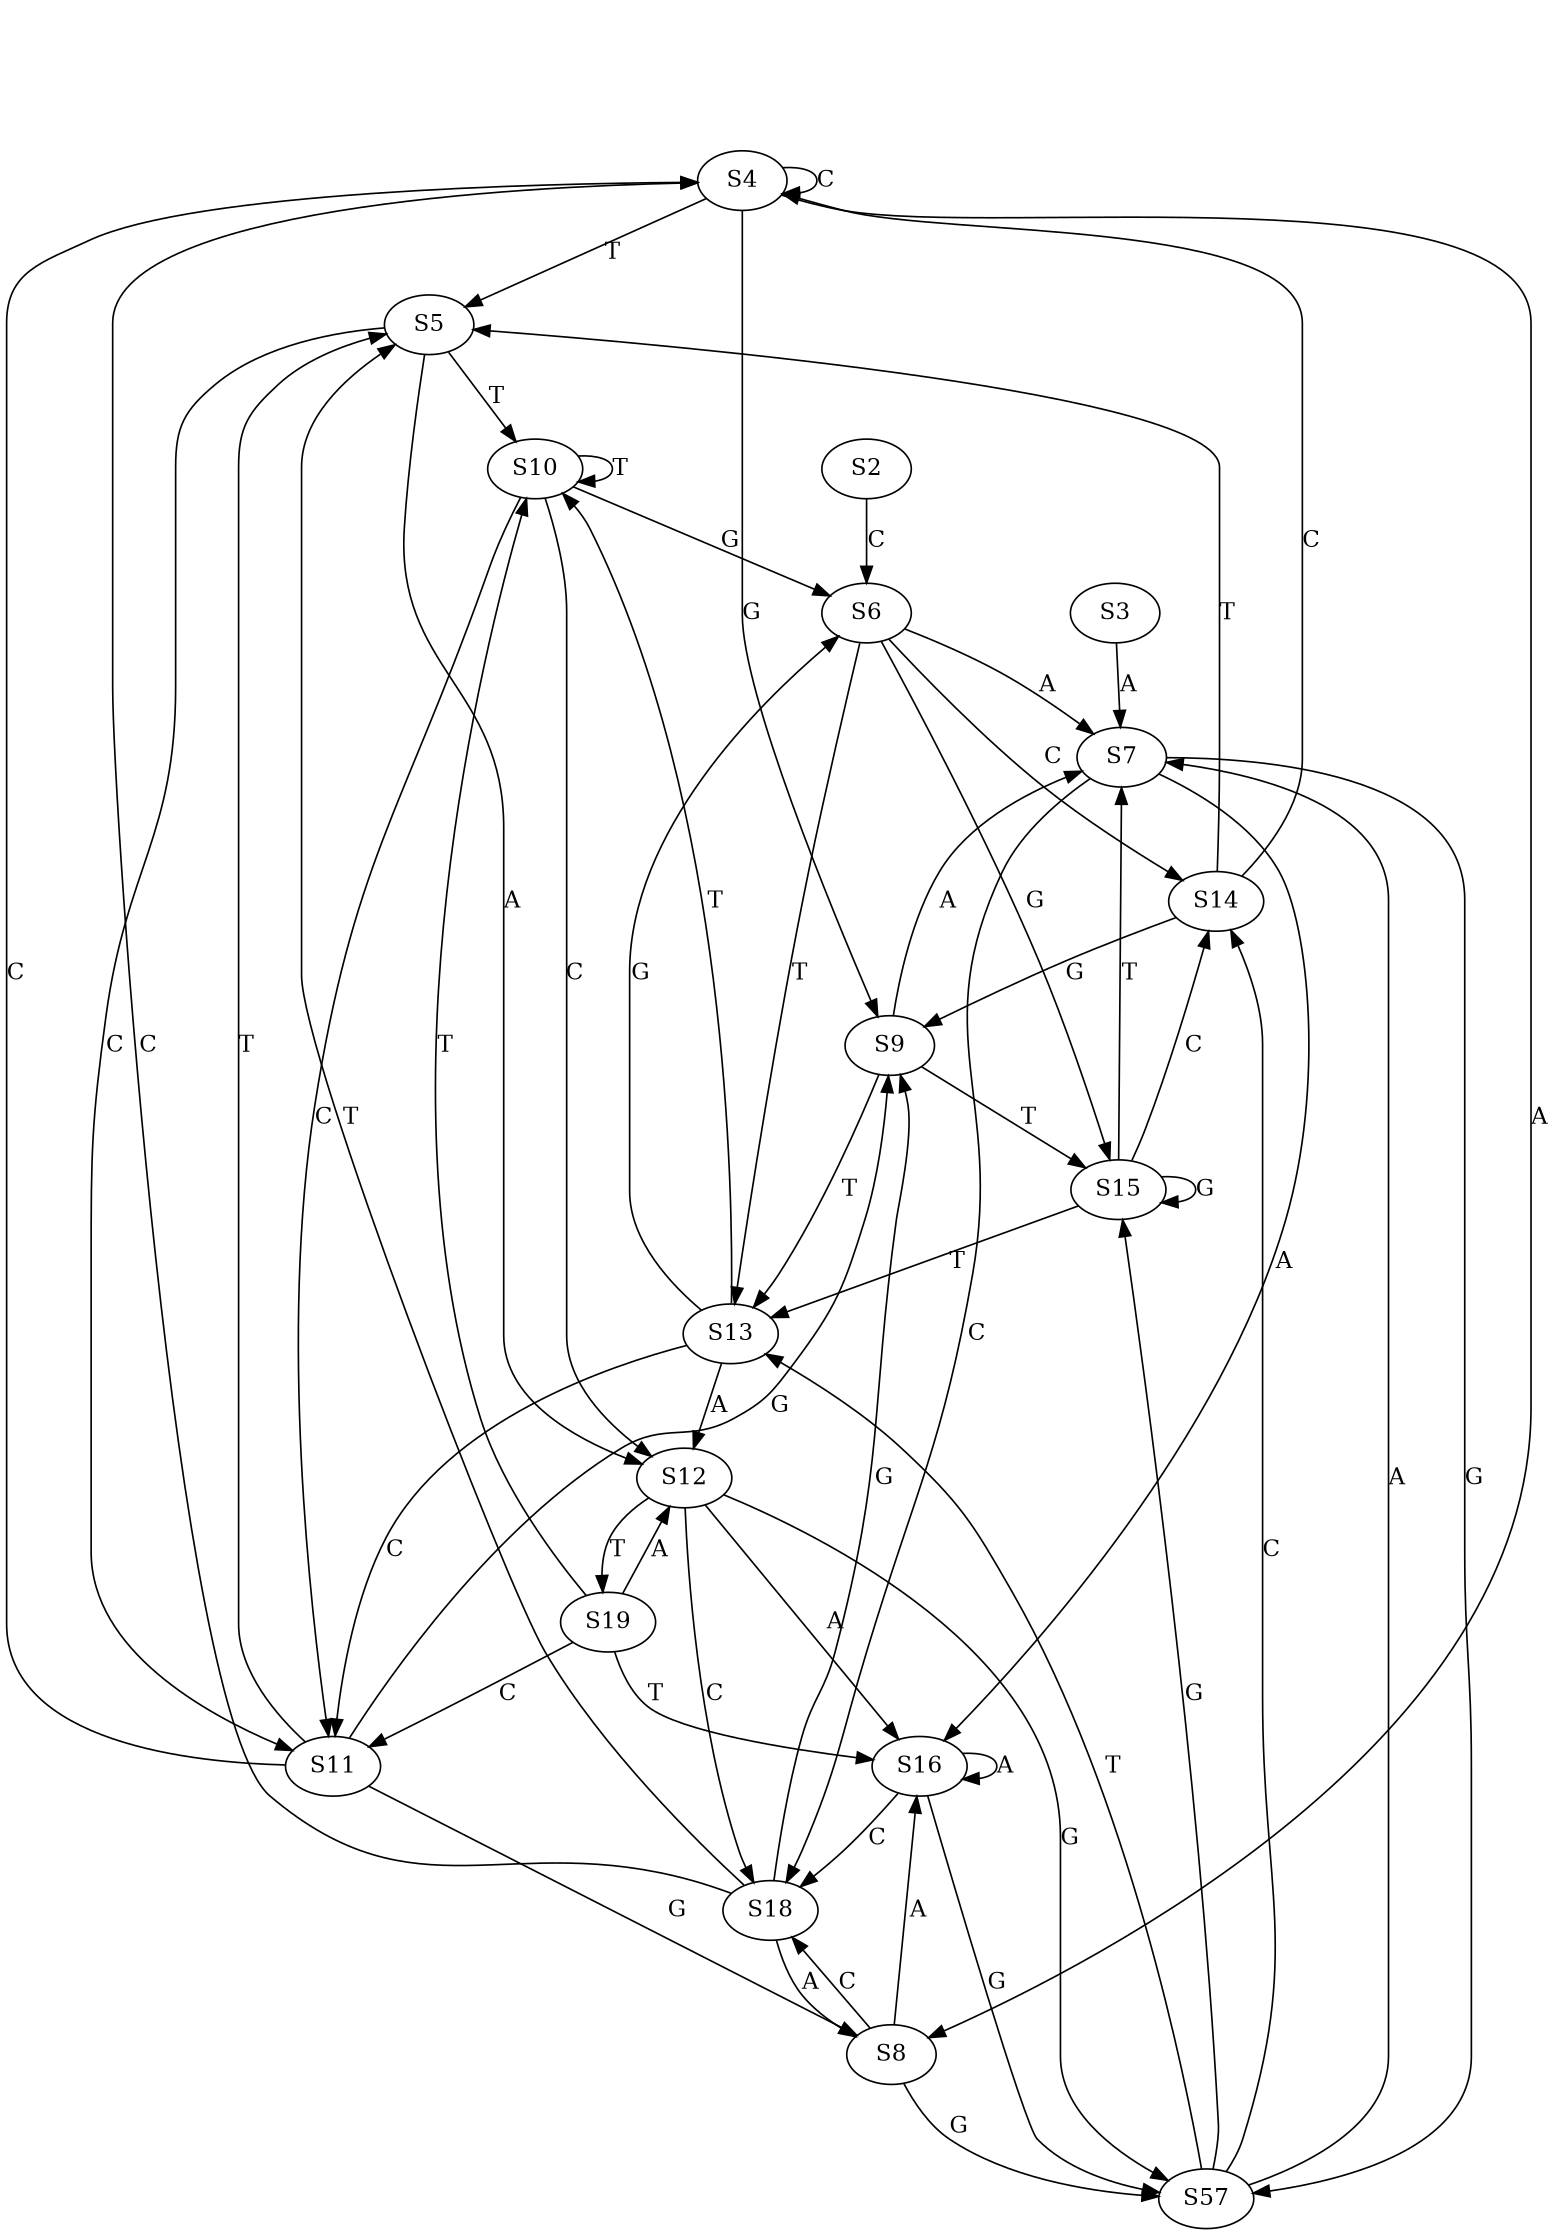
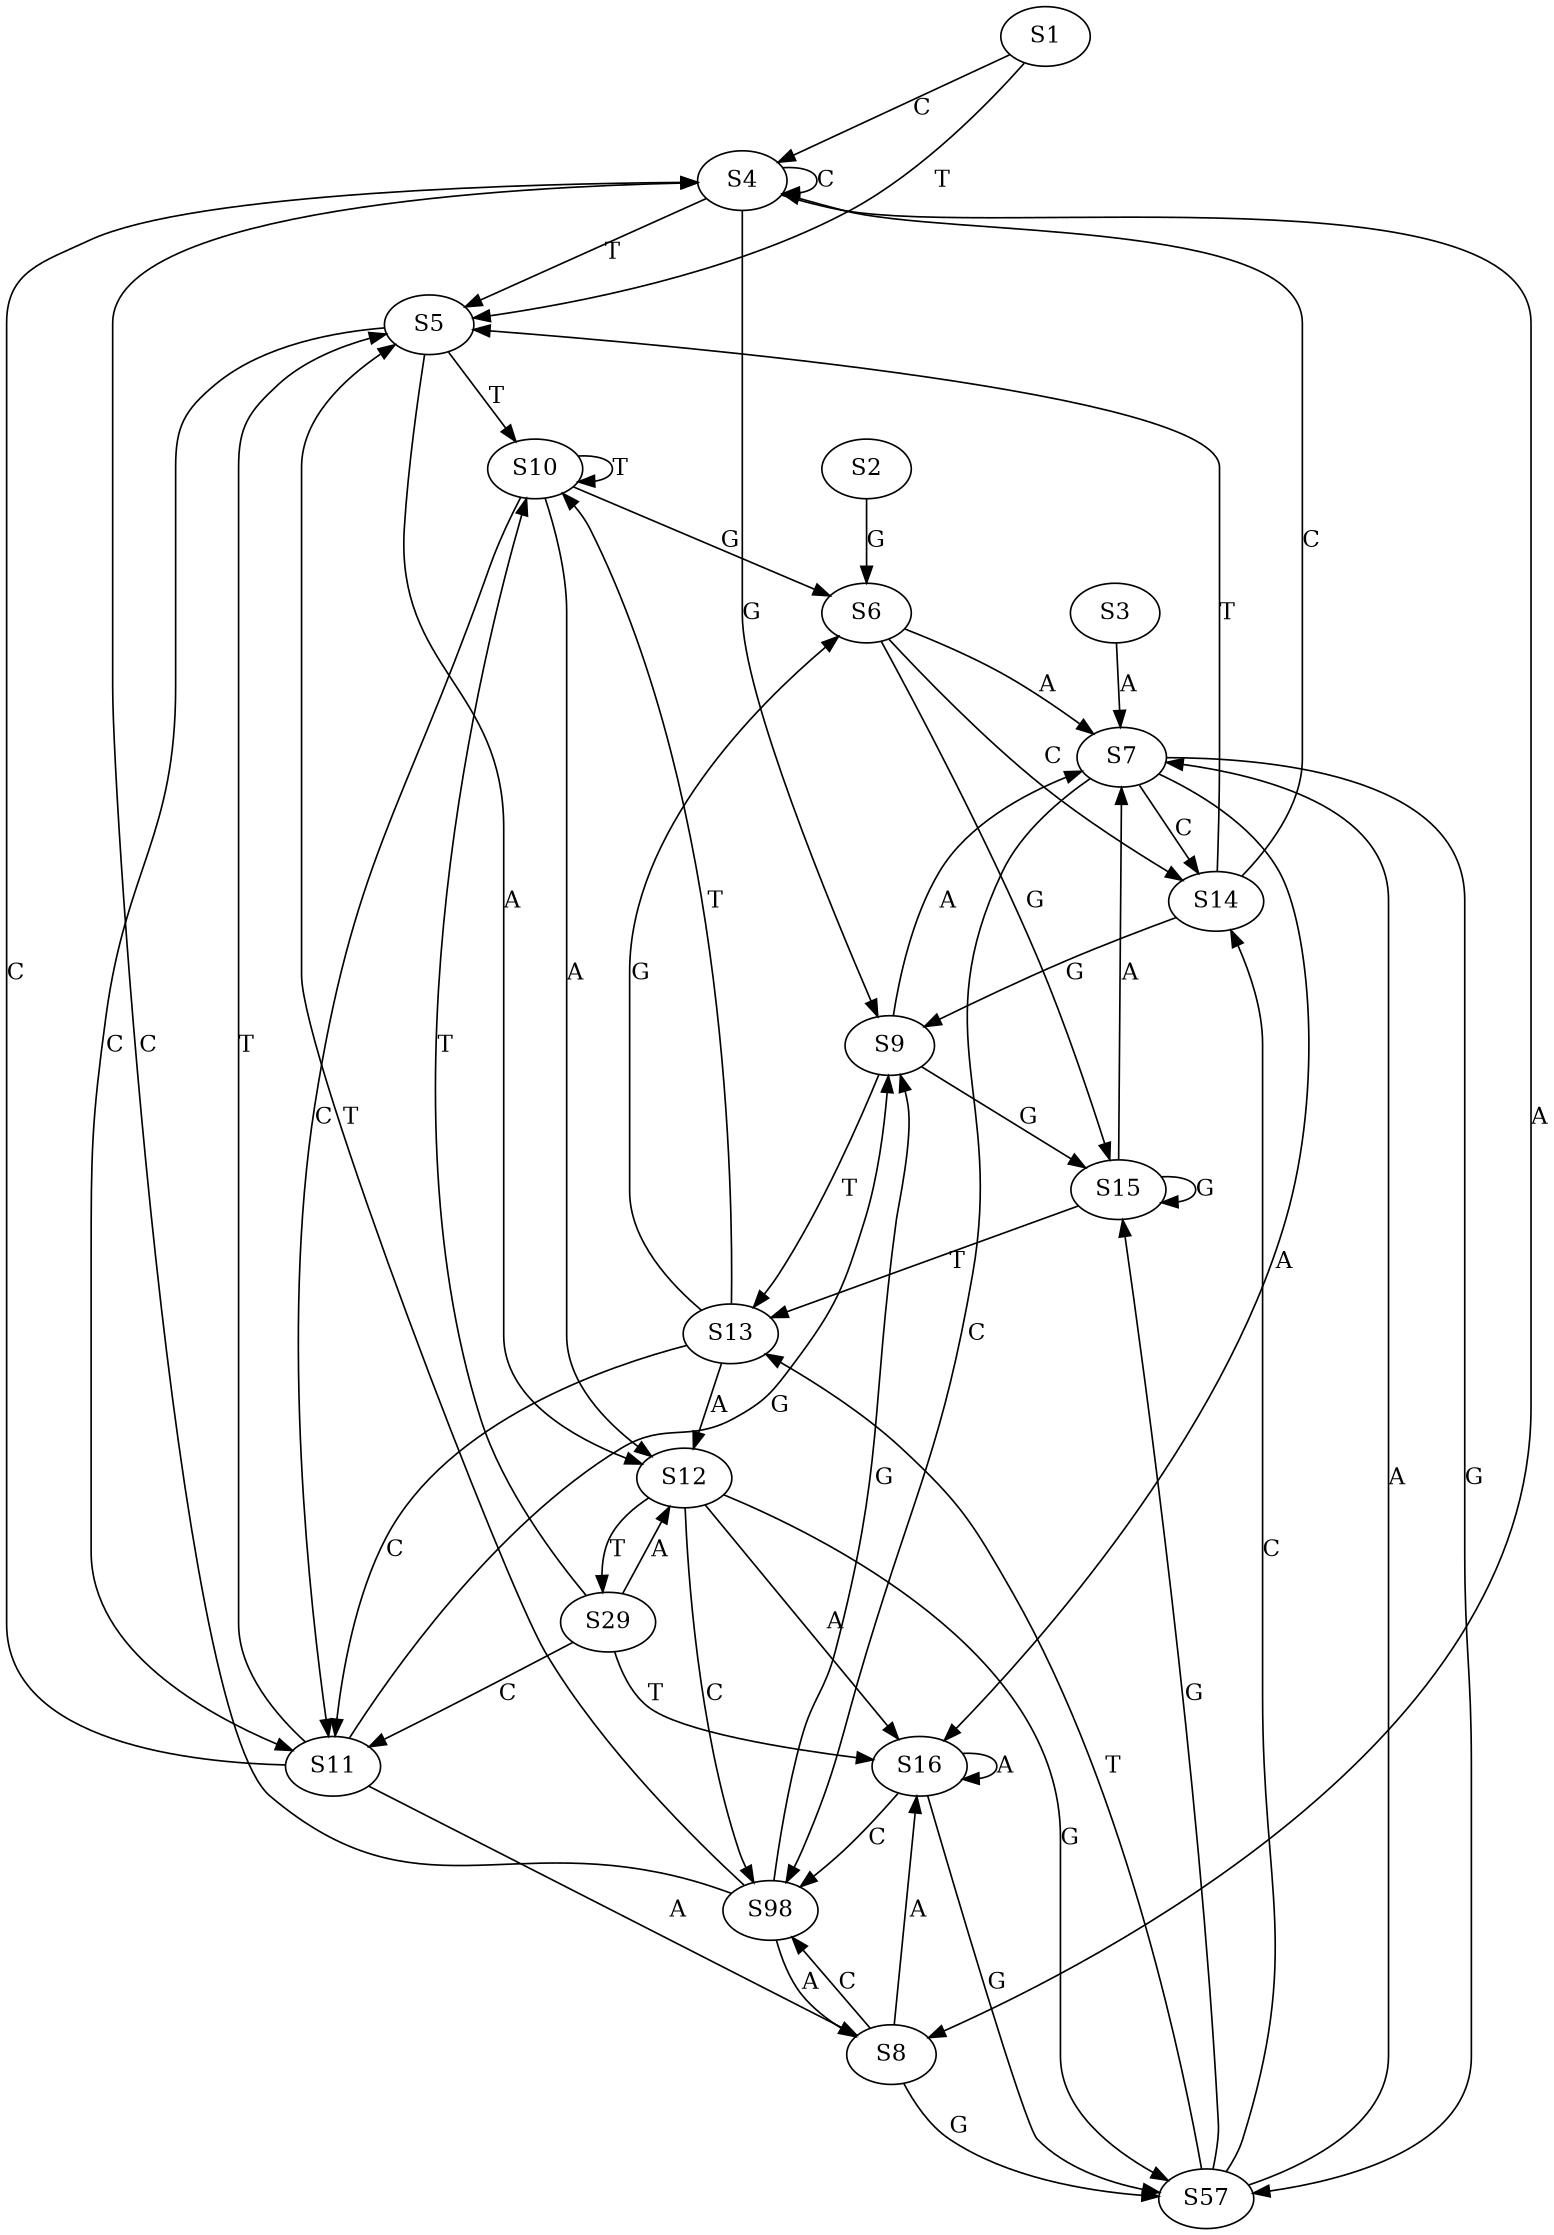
node "S1": added
edge "S2" -> "S6": label "C" -> "G"
edge "S6" -> "S13": removed, label "T"
edge "S10" -> "S12": label "C" -> "A"
edge "S15" -> "S7": label "T" -> "A"
edge "S15" -> "S14": now "S7" -> "S14"
edge "S9" -> "S15": label "T" -> "G"
node "S19": label "S19" -> "S29"
edge "S11" -> "S8": label "G" -> "A"
node "S18": label "S18" -> "S98"
